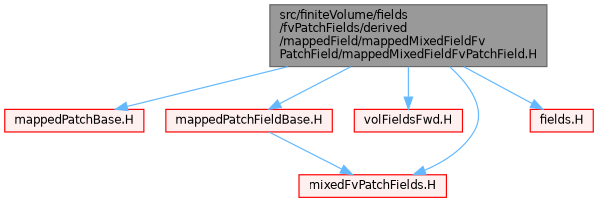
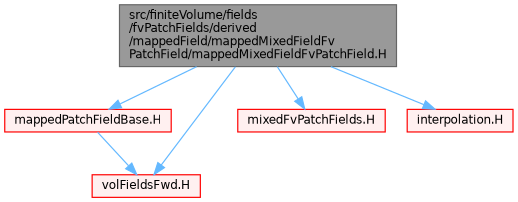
node "mappedPatchBase.H": removed
node "fields.H": label "fields.H" -> "interpolation.H"
edge "mappedPatchFieldBase.H" -> "mixedFvPatchFields.H": now "mappedPatchFieldBase.H" -> "volFieldsFwd.H"
